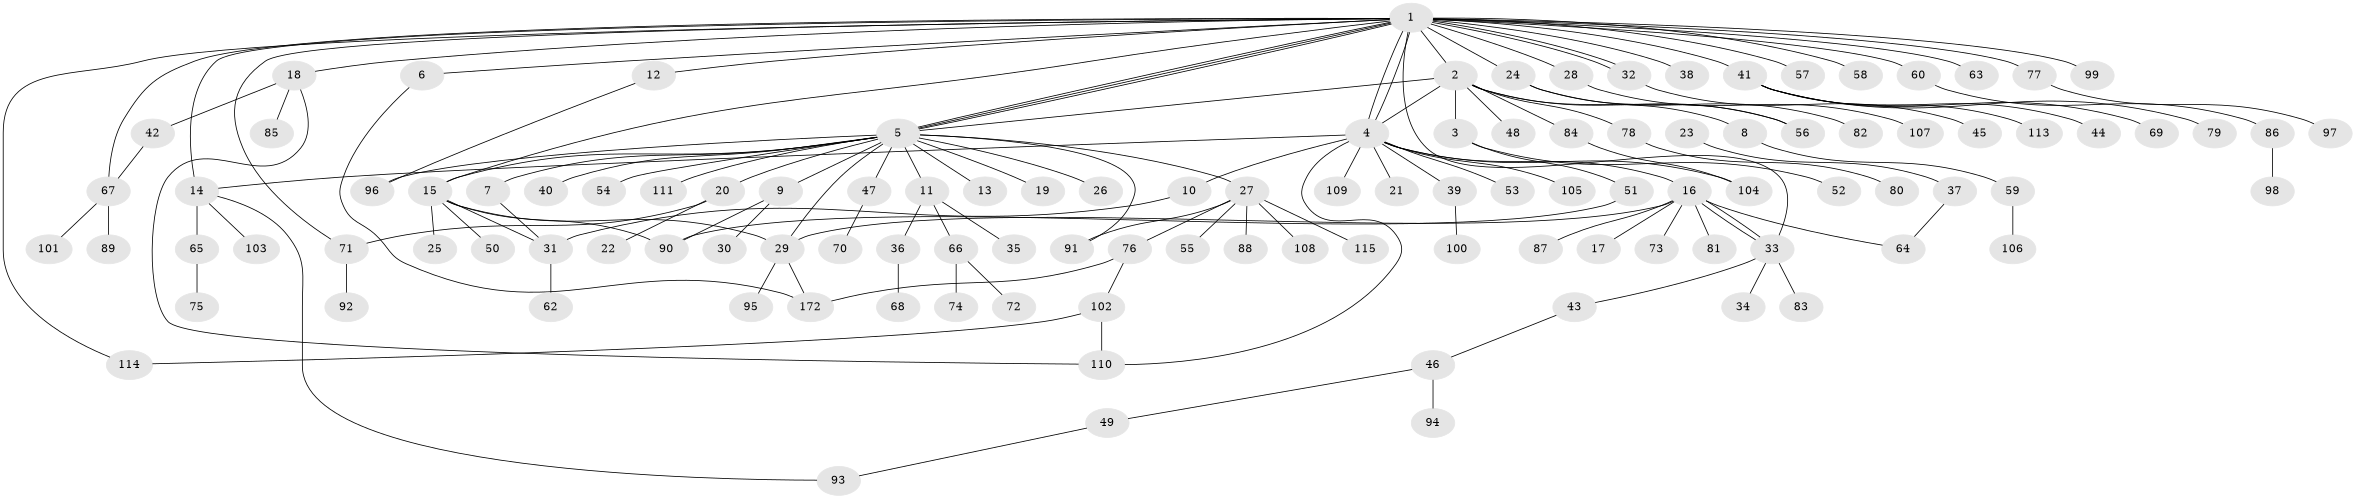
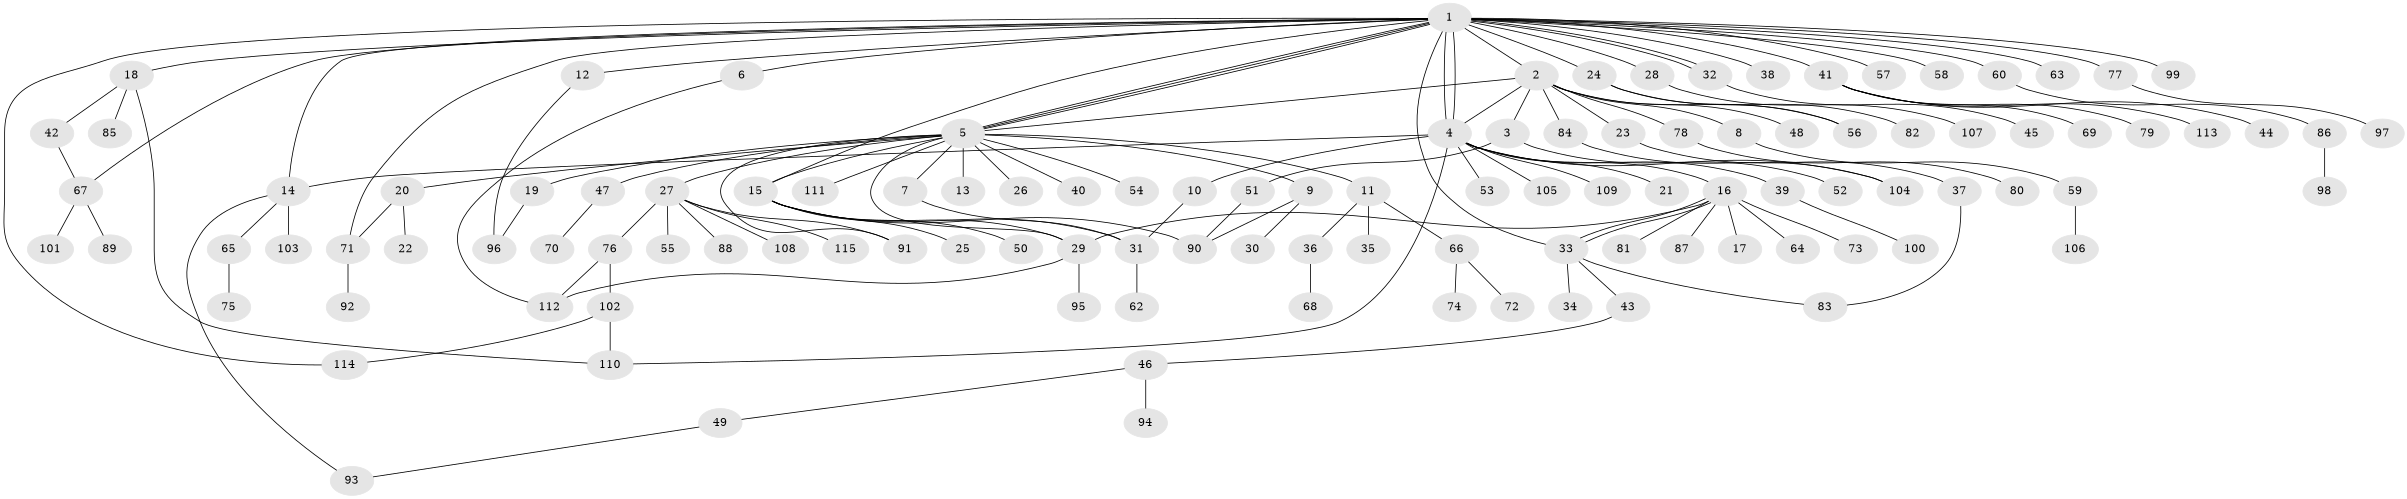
edge "2" -- "23": added
edge "5" -- "96": now "19" -- "96"
edge "37" -- "64": now "37" -- "83"
node "172": label "172" -> "112"
